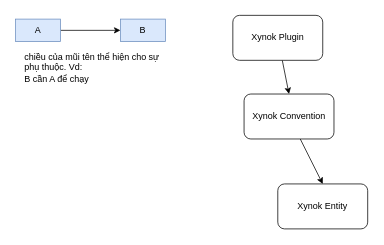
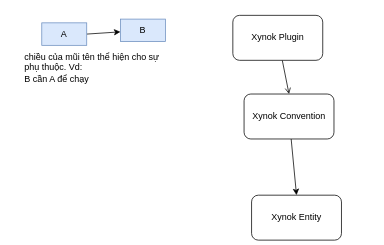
node "A": moved (38, 30) -> (64, 34)
edge "Xynok Plugin" -> "Xynok Convention": arrowhead classic -> open
node "Xynok Entity": moved (323, 207) -> (297, 218)
